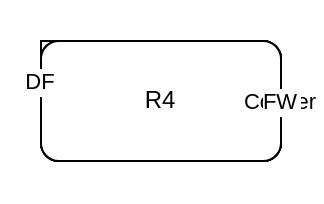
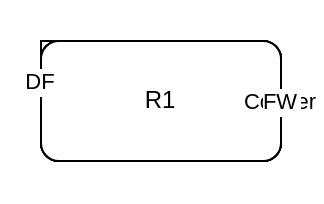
node "R4": label "R4" -> "R1"
